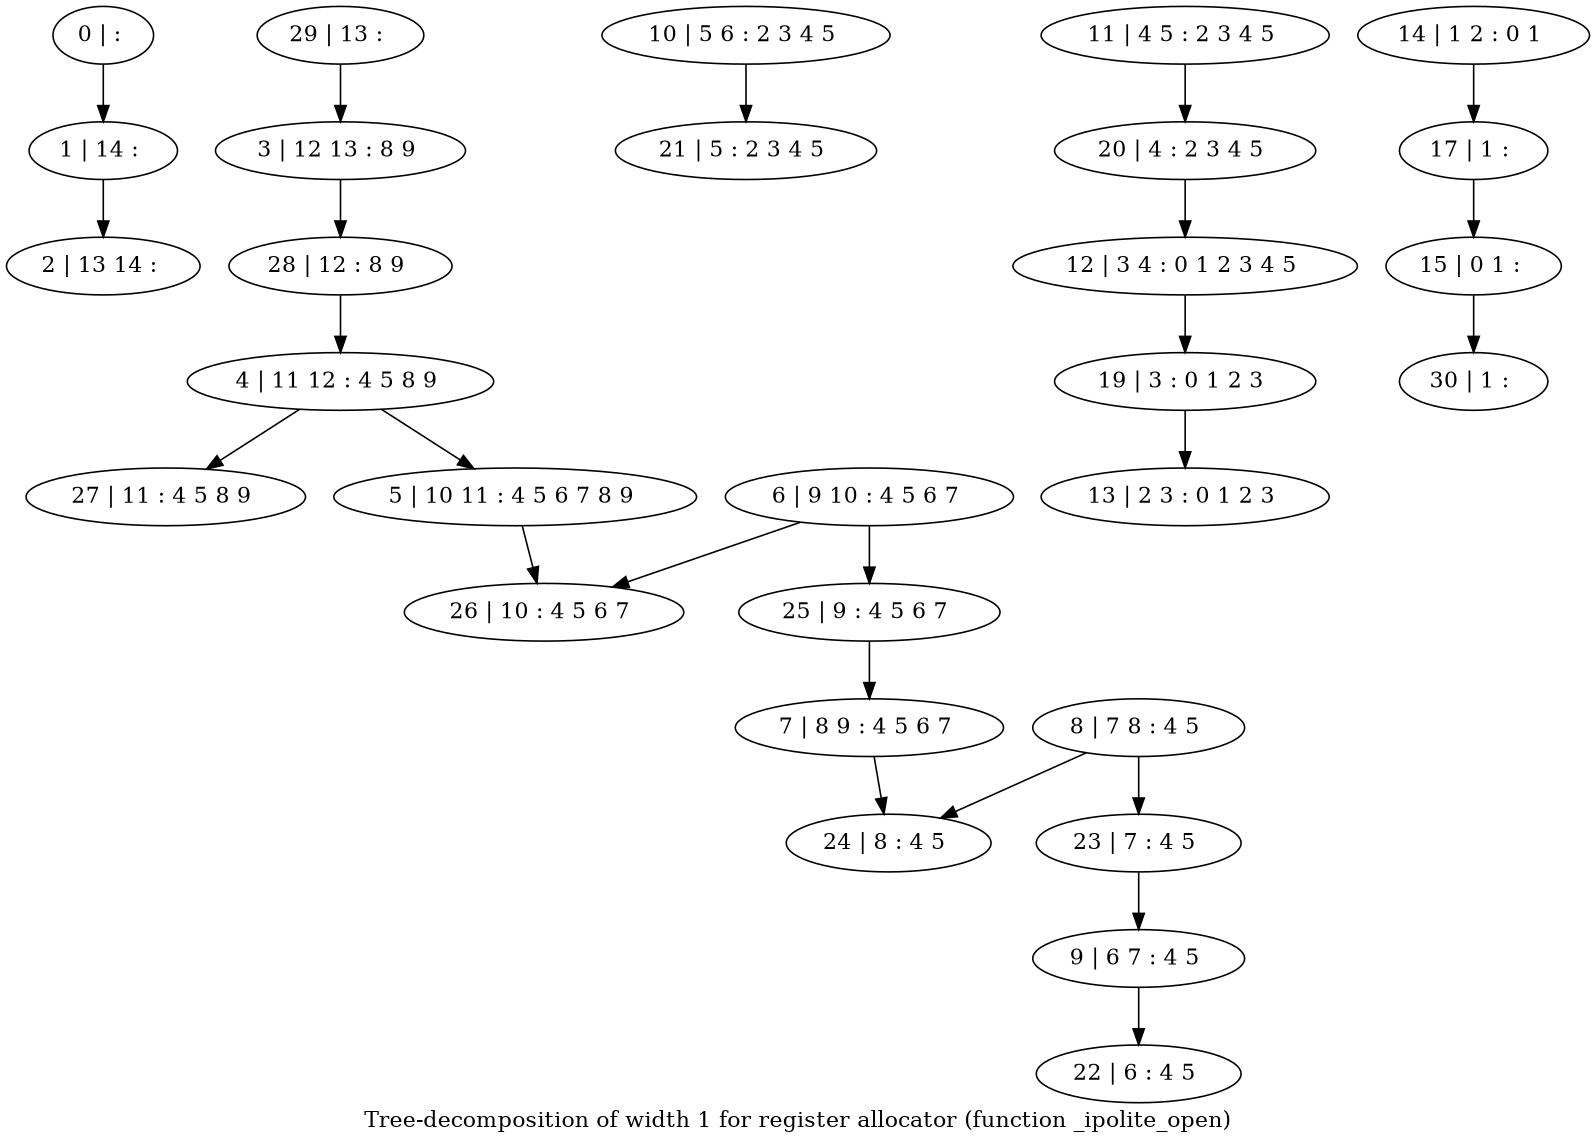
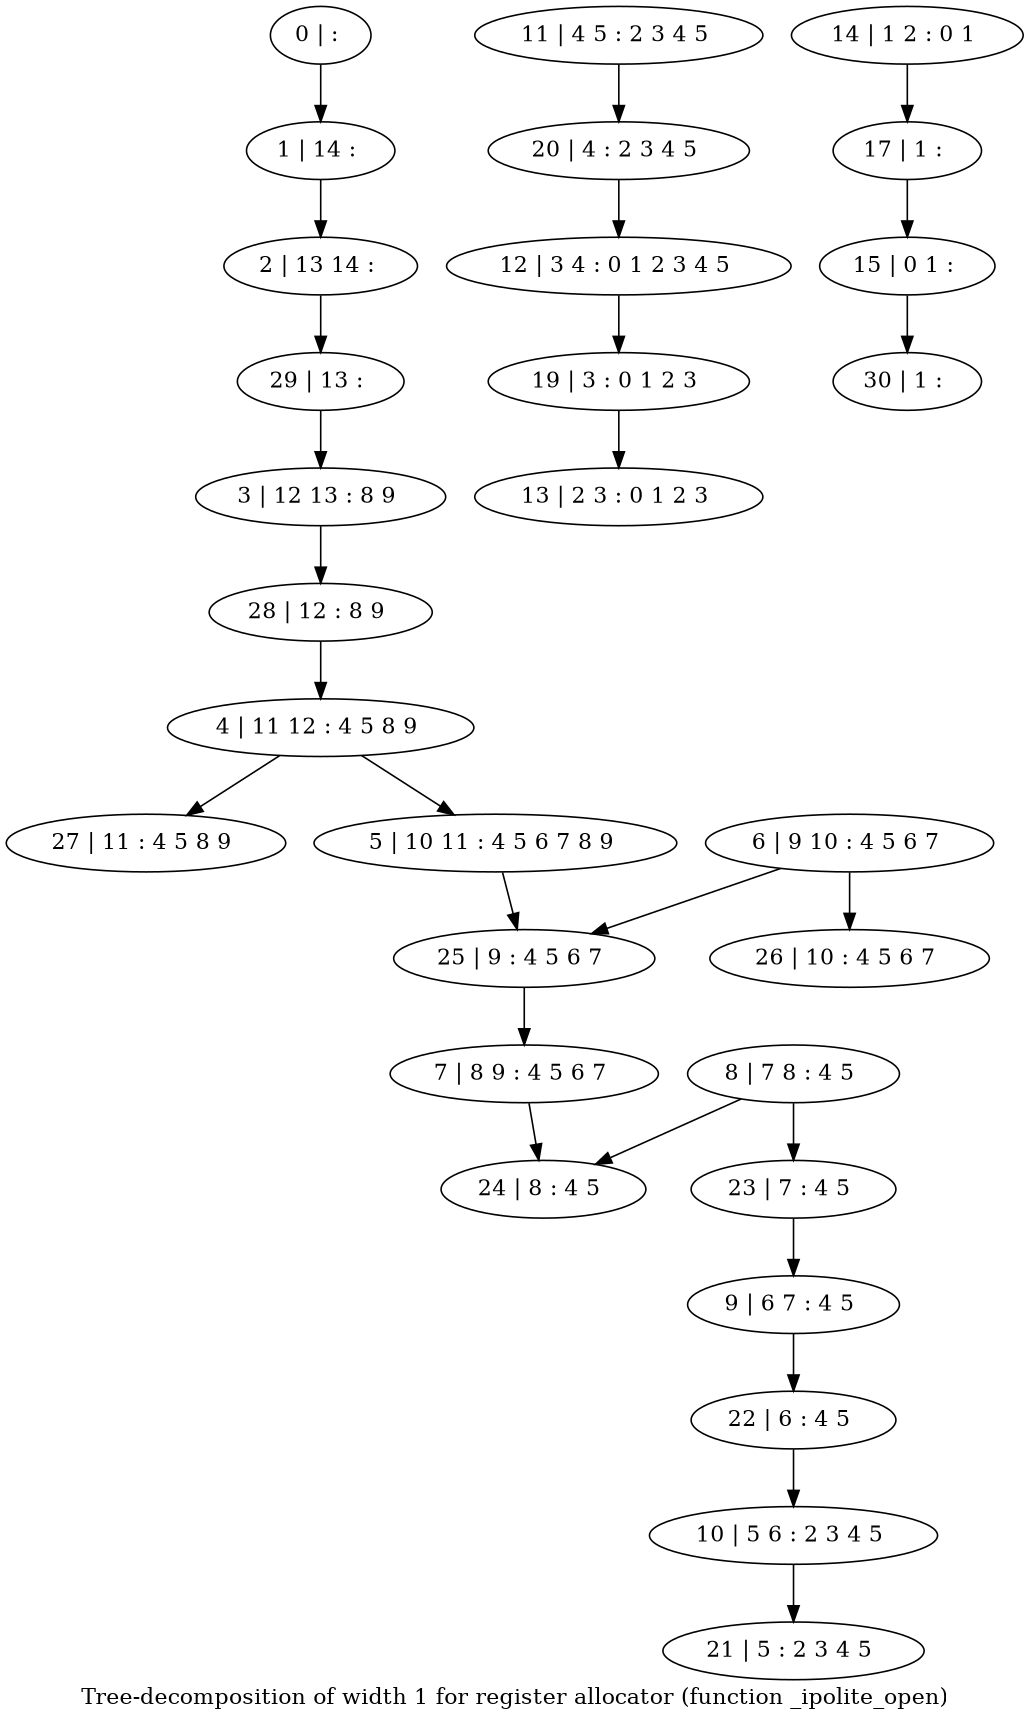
edge "2 | 13 14 :" -> "29 | 13 :": added
edge "5 | 10 11 : 4 5 6 7 8 9" -> "26 | 10 : 4 5 6 7": now "5 | 10 11 : 4 5 6 7 8 9" -> "25 | 9 : 4 5 6 7"
edge "22 | 6 : 4 5" -> "10 | 5 6 : 2 3 4 5": added
